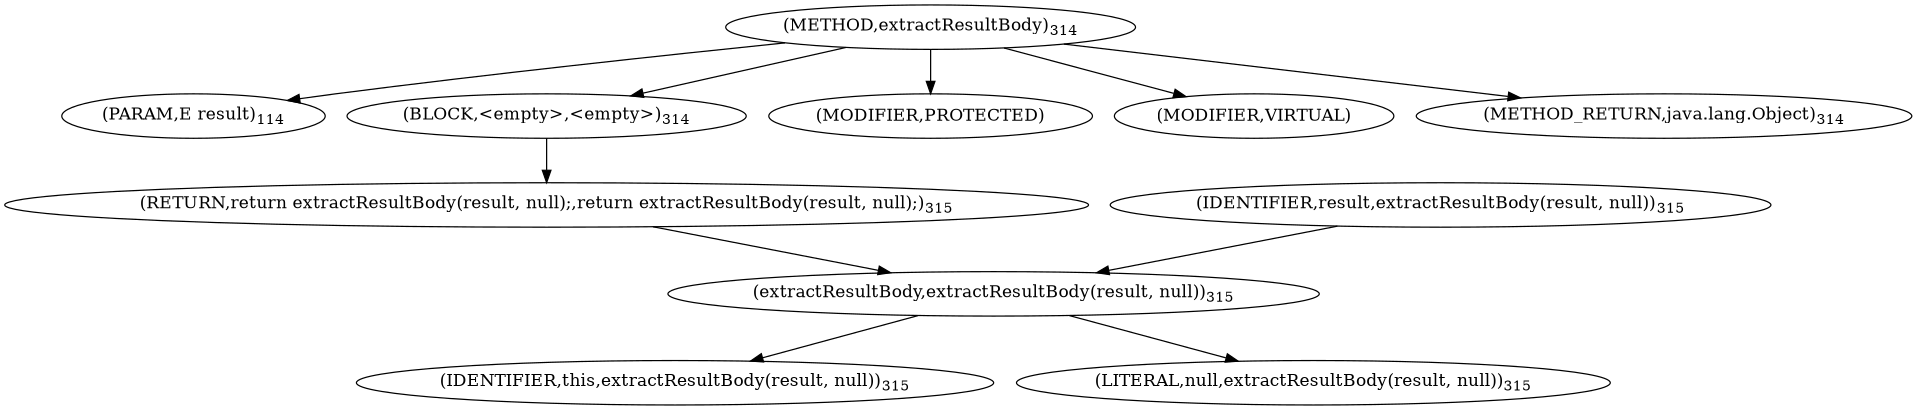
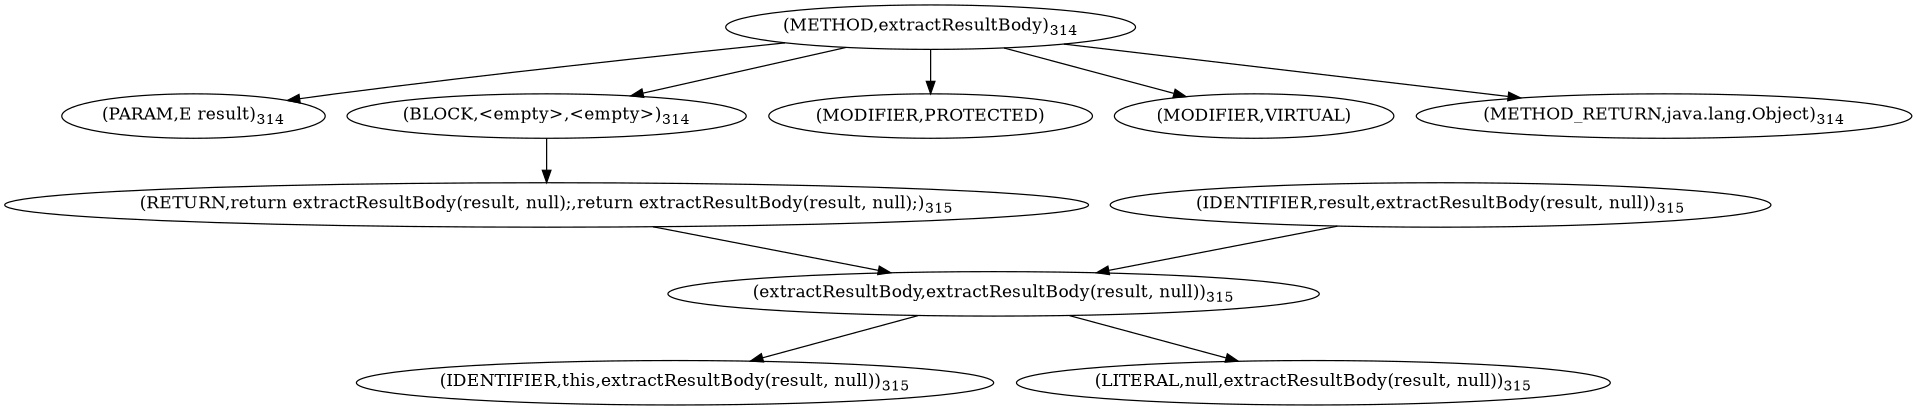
node "(PARAM,E result)": text "114" -> "314"
